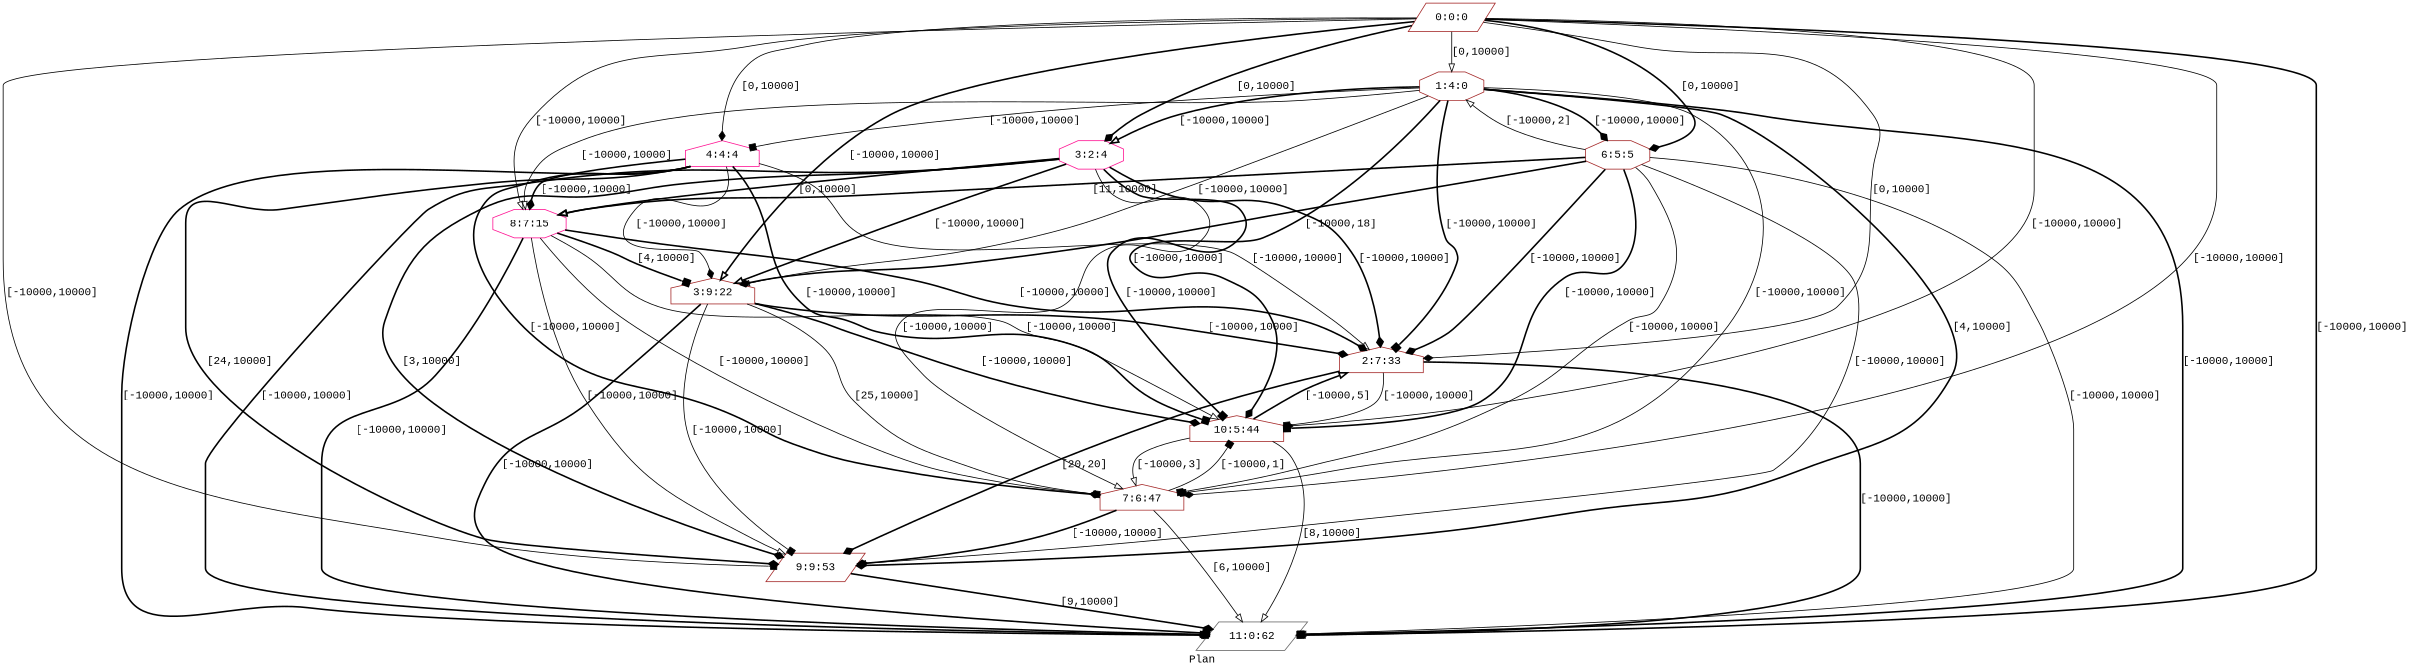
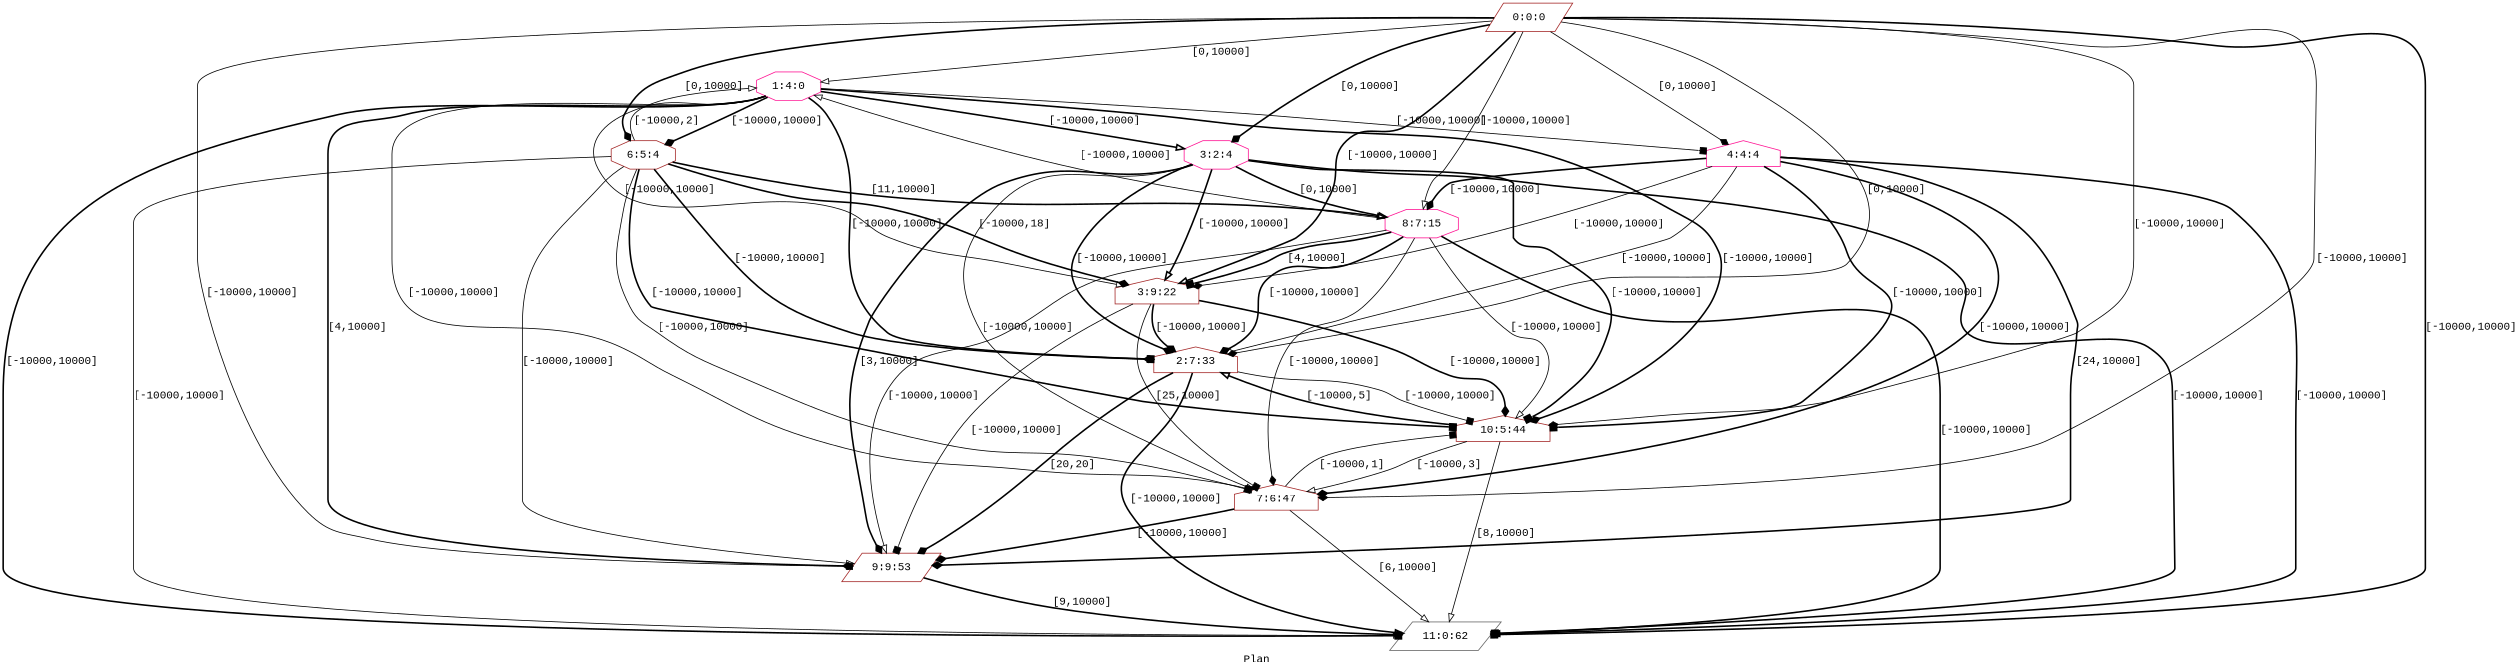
node "1:4:0": color brown -> deeppink
edge "1:4:0" -> "8:7:15": reversed
node "6:5:5": label "6:5:5" -> "6:5:4"
edge "3:9:22" -> "11:0:62": removed, label "[-10000,10000]"
